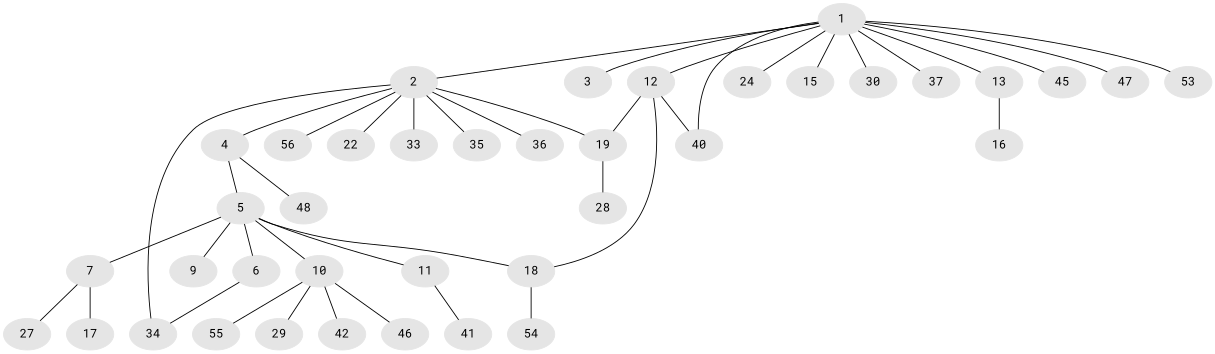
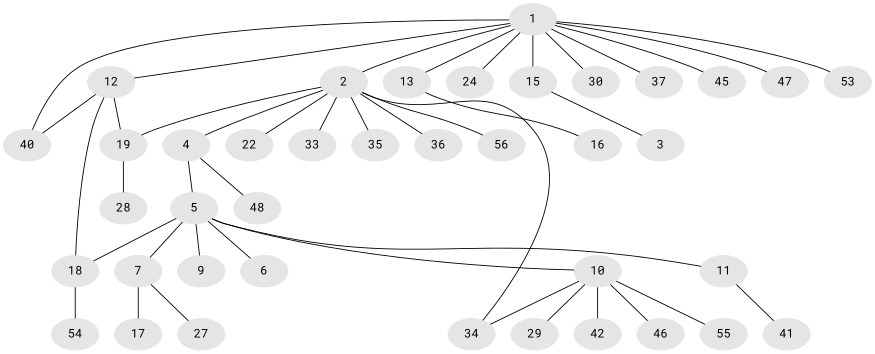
edge "1" -- "3": now "15" -- "3"
edge "6" -- "34": now "10" -- "34"
